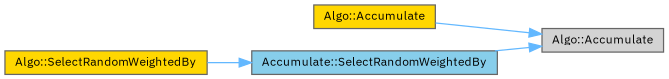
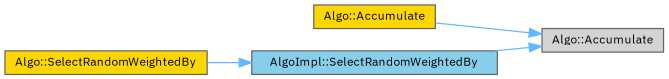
node "Accumulate::SelectRandomWeightedBy": label "Accumulate::SelectRandomWeightedBy" -> "AlgoImpl::SelectRandomWeightedBy"
